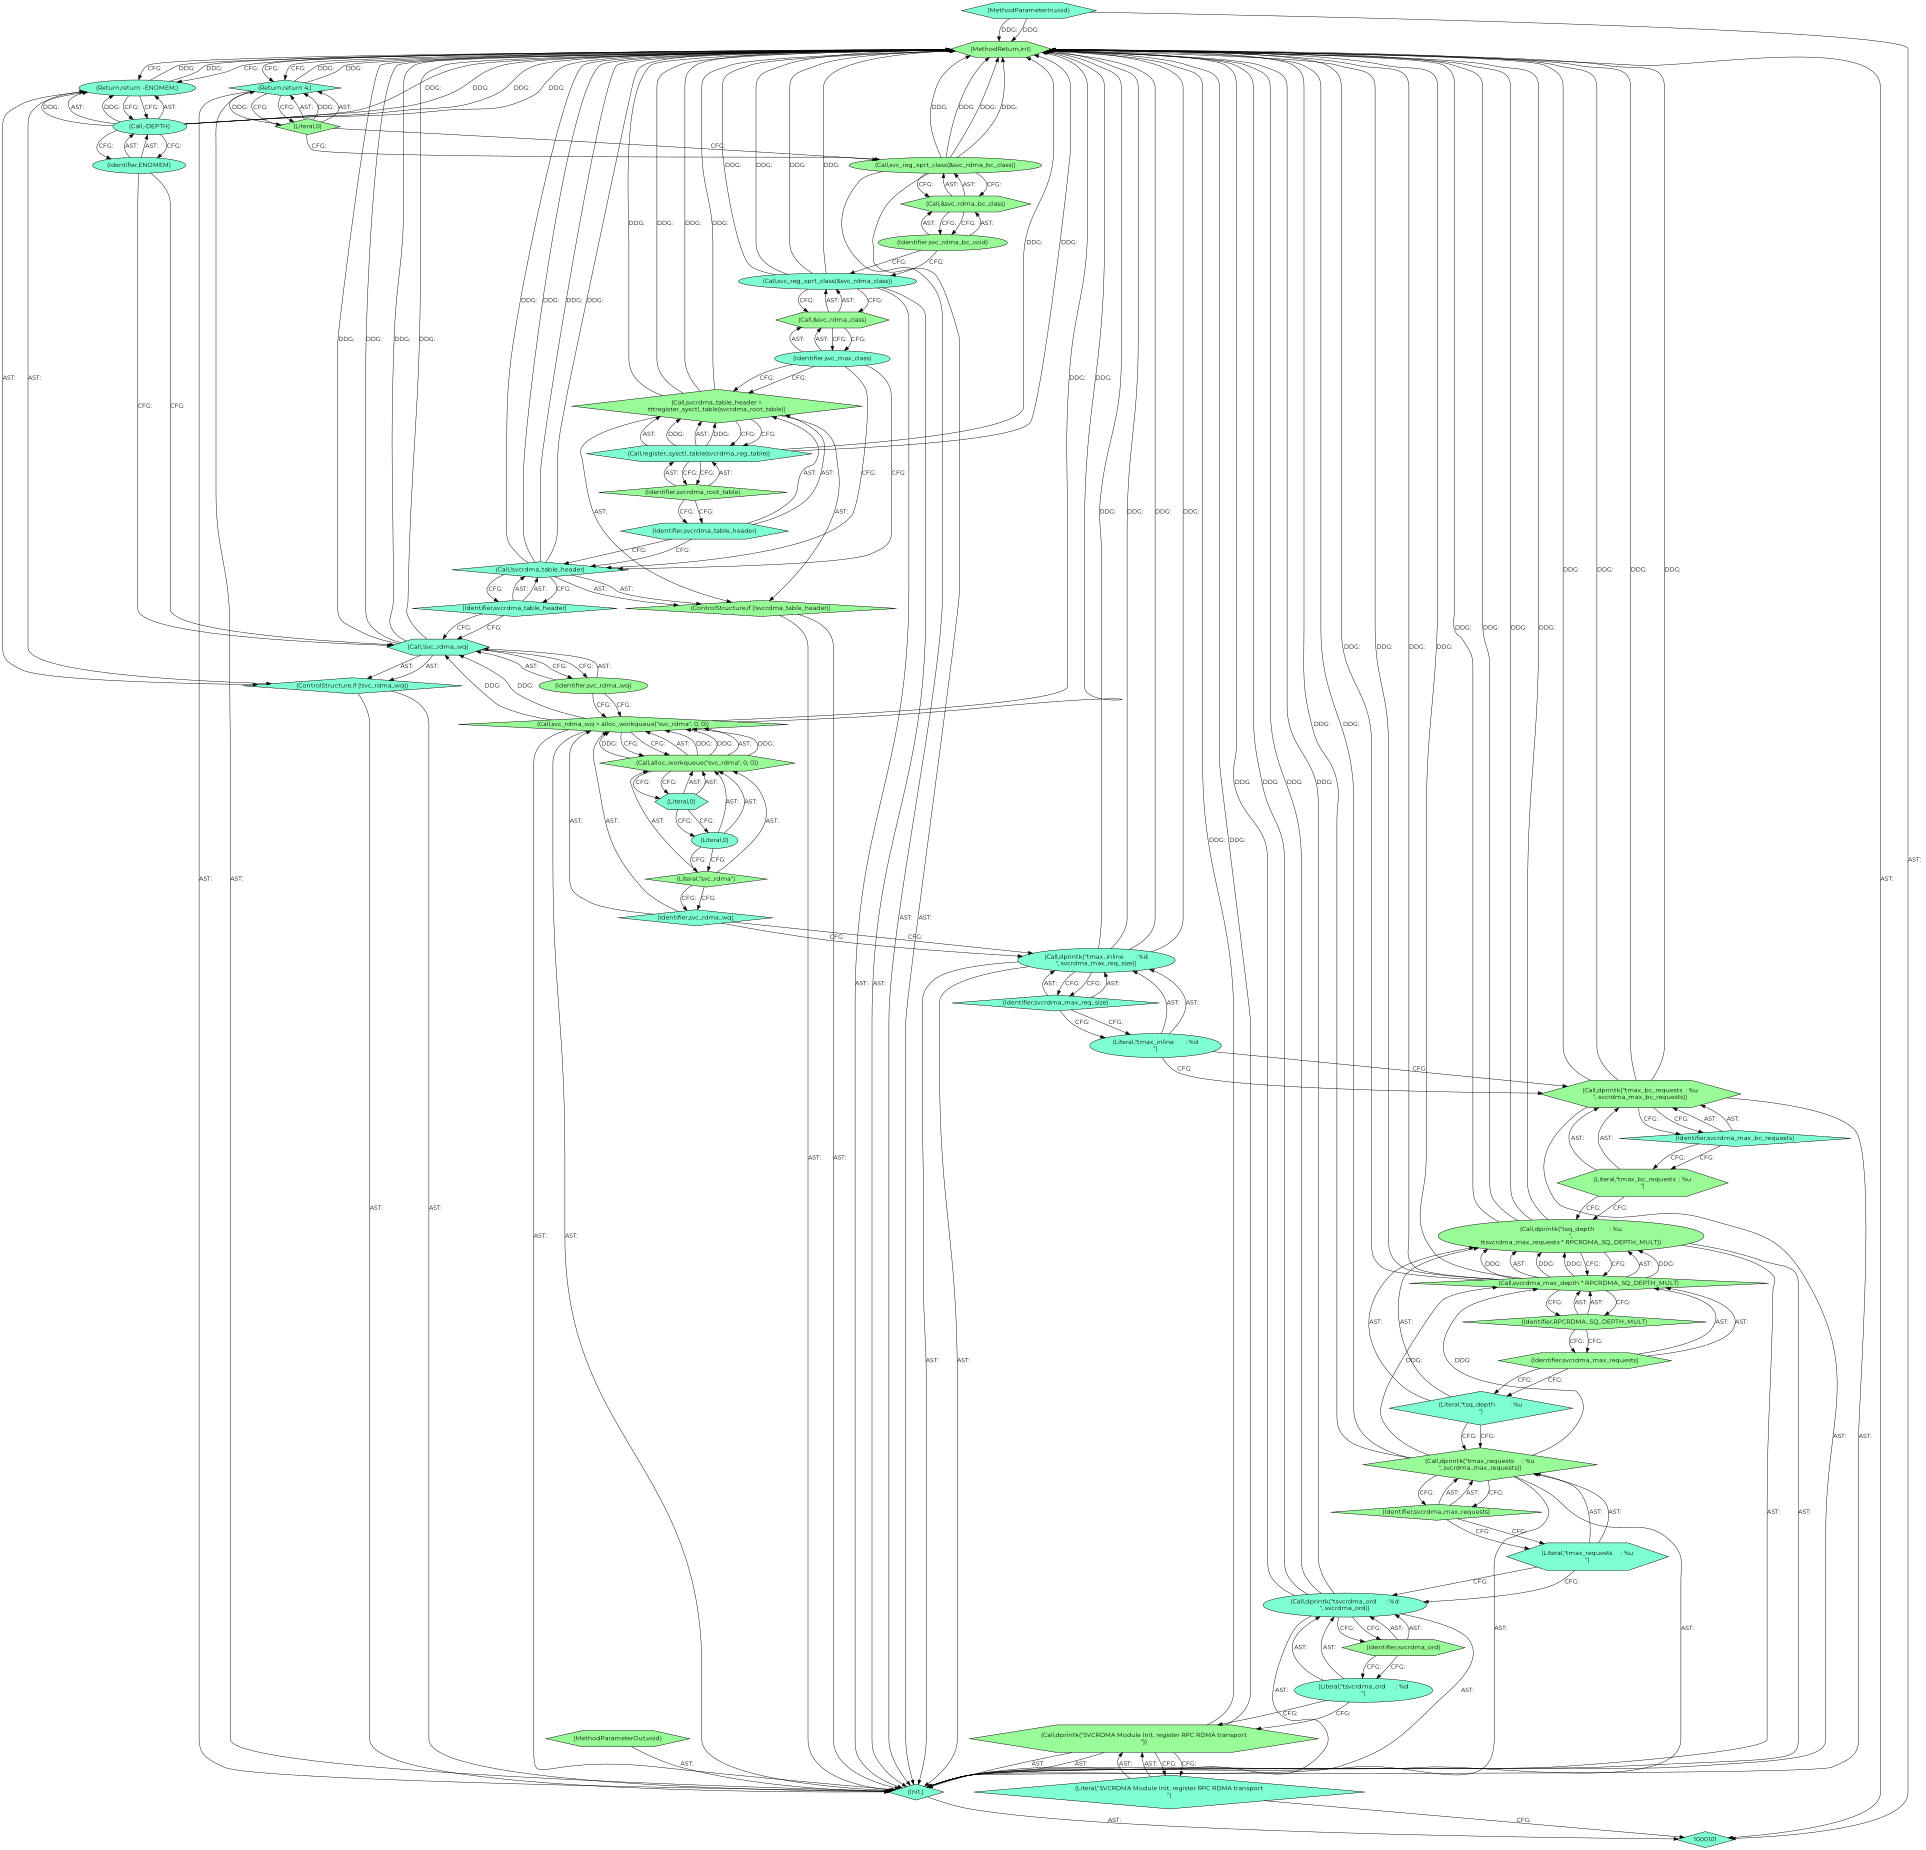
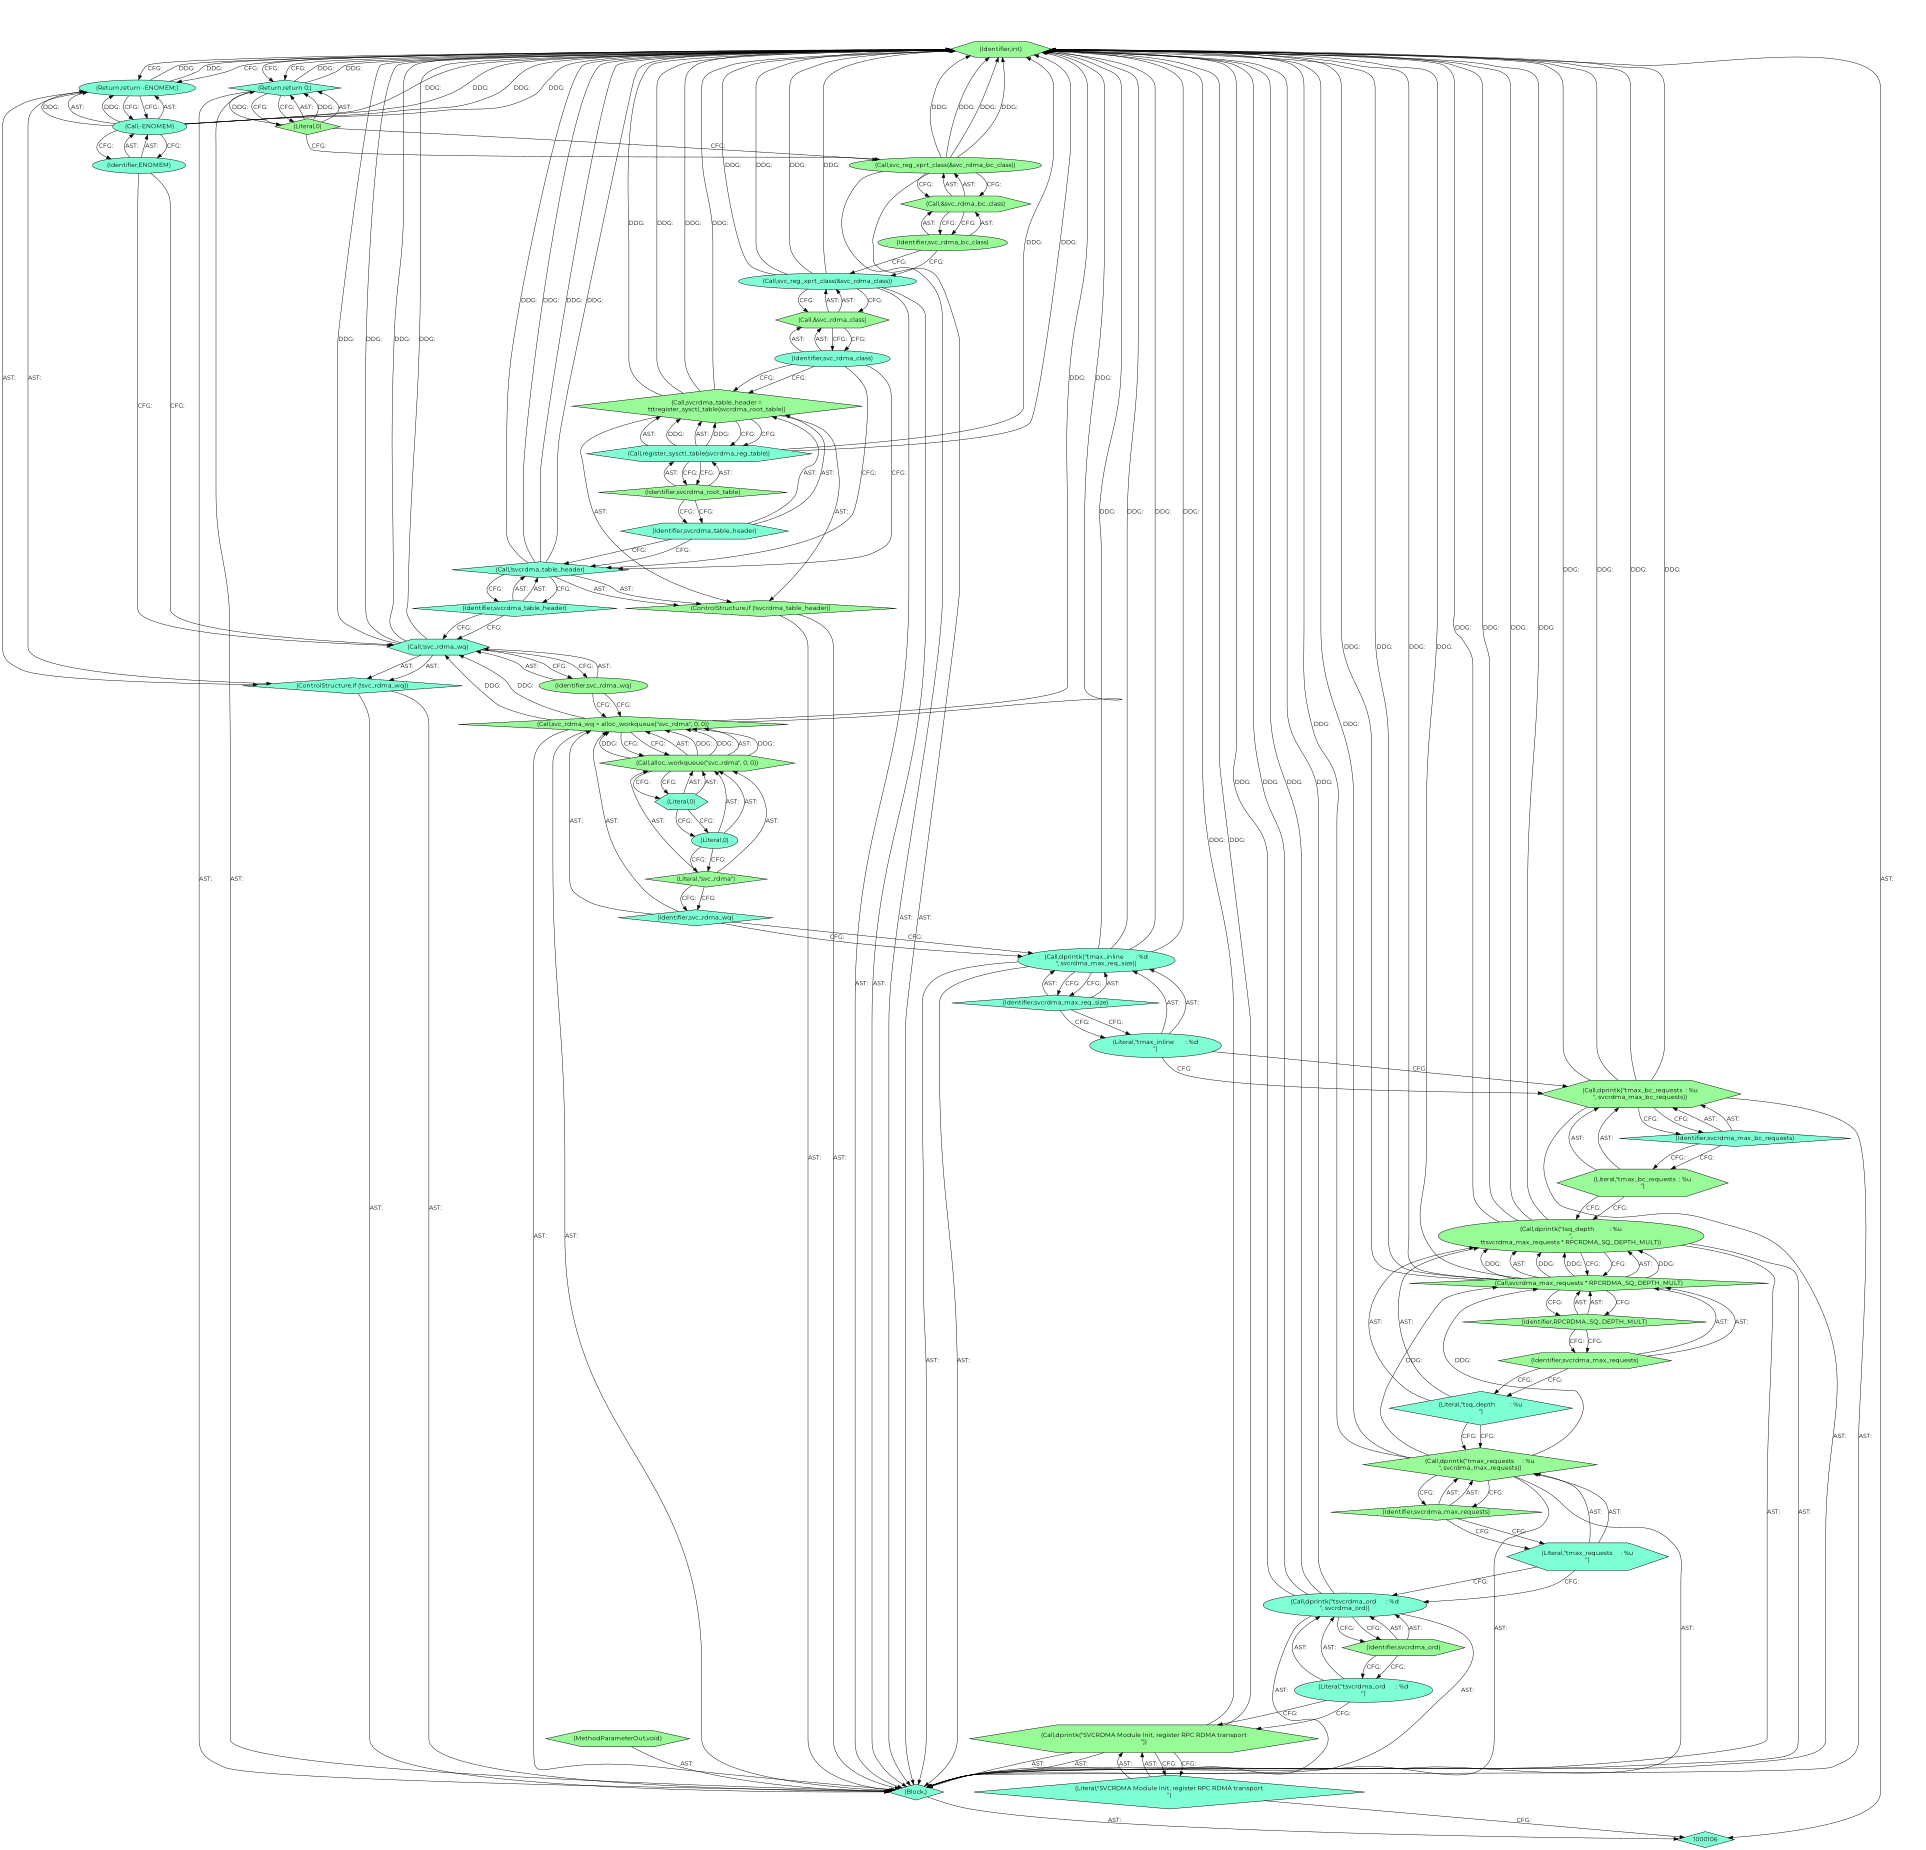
node "(MethodParameterIn,void)": removed
node "(MethodReturn,int)": label "(MethodReturn,int)" -> "(Identifier,int)"
node "(Return,return 4;)": label "(Return,return 4;)" -> "(Return,return 0;)"
node "(Call,-DEPTH)": label "(Call,-DEPTH)" -> "(Call,-ENOMEM)"
node "(Identifier,svc_rdma_bc_void)": label "(Identifier,svc_rdma_bc_void)" -> "(Identifier,svc_rdma_bc_class)"
node "(Identifier,svc_max_class)": label "(Identifier,svc_max_class)" -> "(Identifier,svc_rdma_class)"
node "(Call,svcrdma_max_depth * RPCRDMA_SQ_DEPTH_MULT)": label "(Call,svcrdma_max_depth * RPCRDMA_SQ_DEPTH_MULT)" -> "(Call,svcrdma_max_requests * RPCRDMA_SQ_DEPTH_MULT)"
node "(Init,)": label "(Init,)" -> "(Block,)"
node "1000101": label "1000101" -> "1000106"
